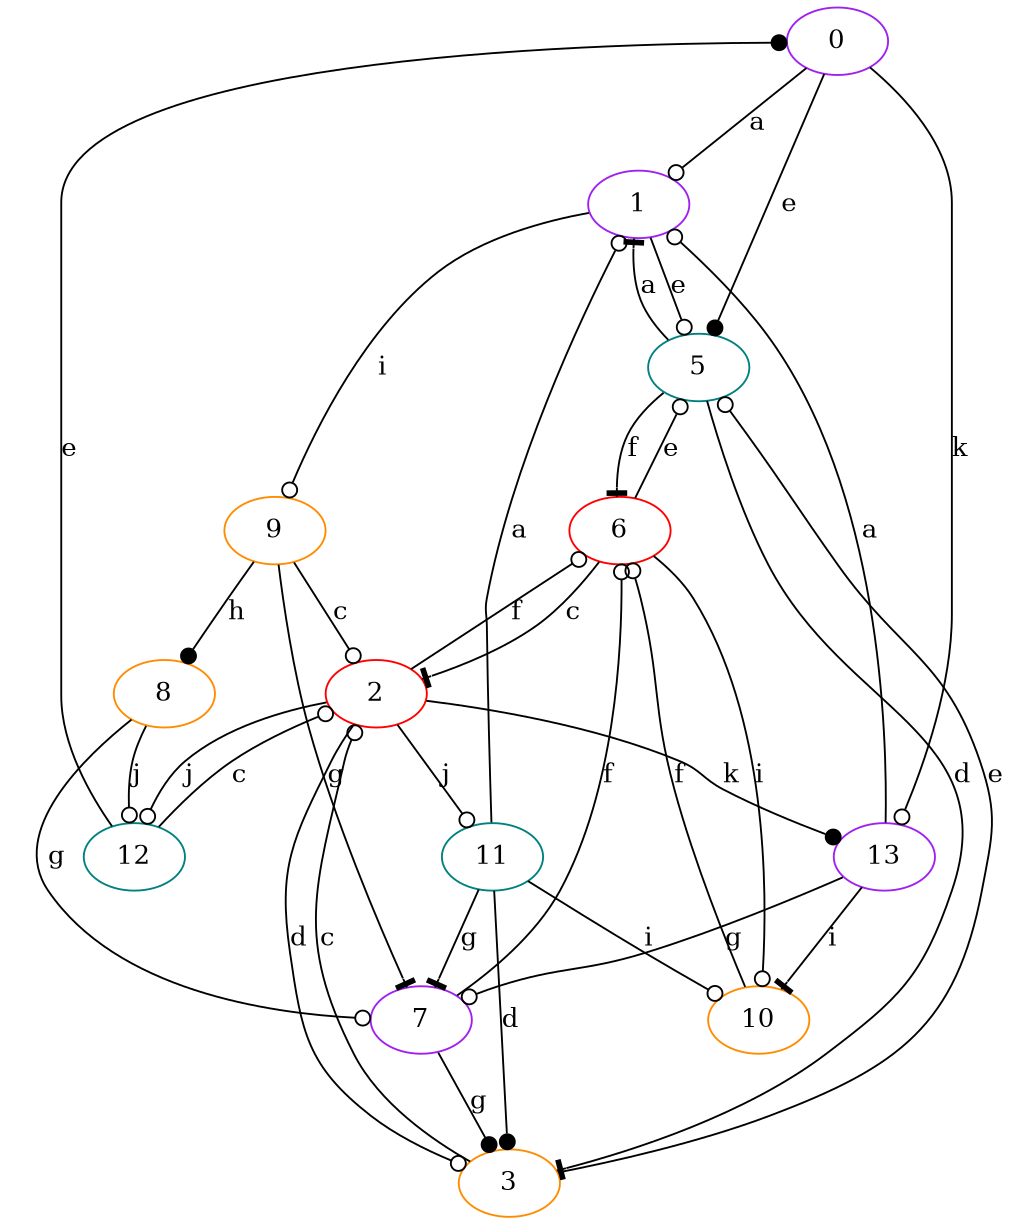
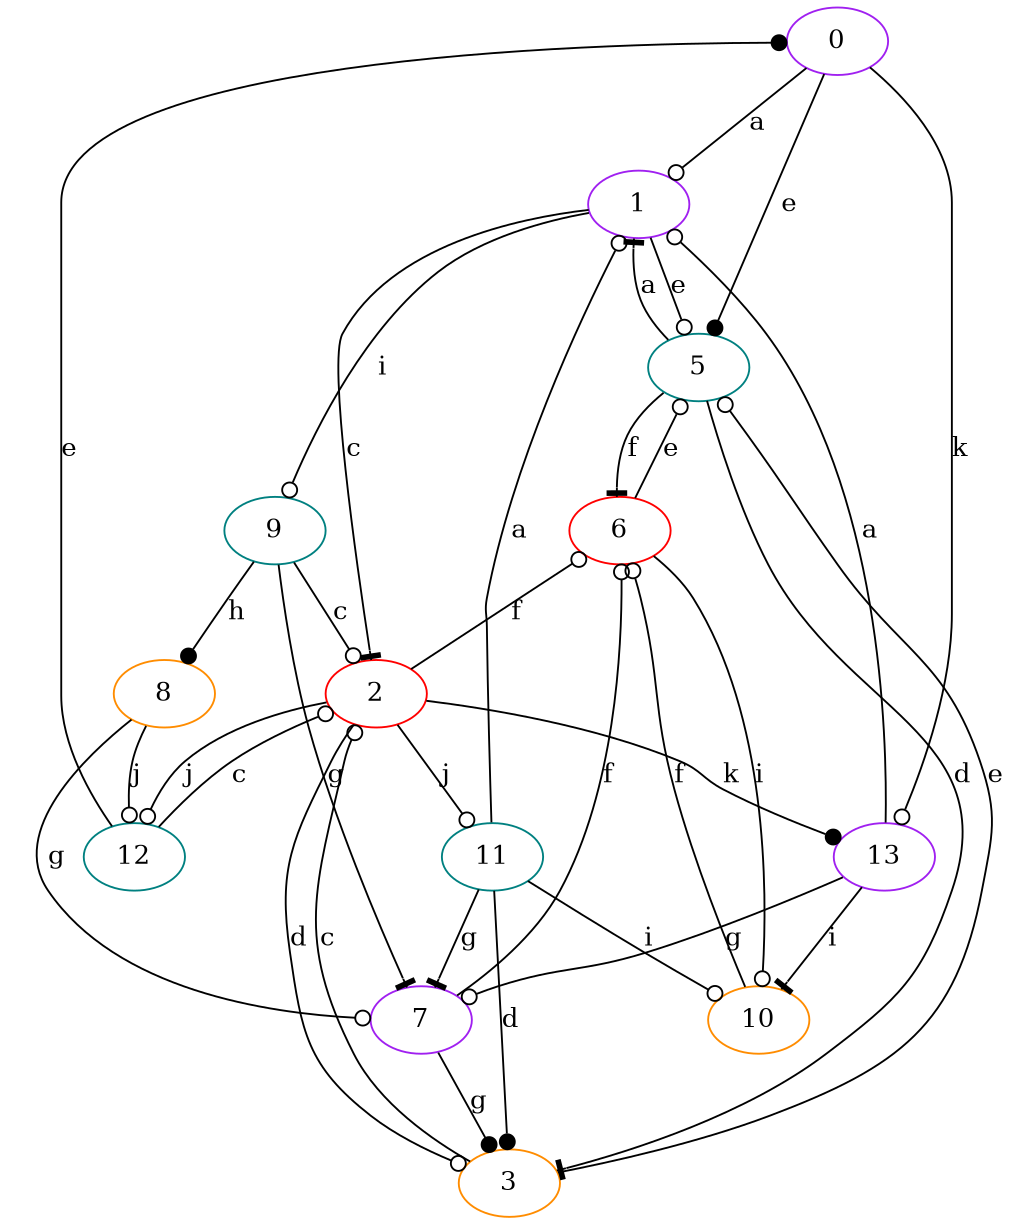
node "9": color darkorange -> teal
edge "6" -> "2": now "1" -> "2"
